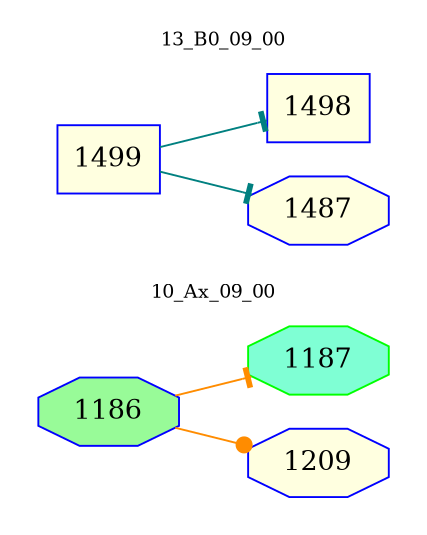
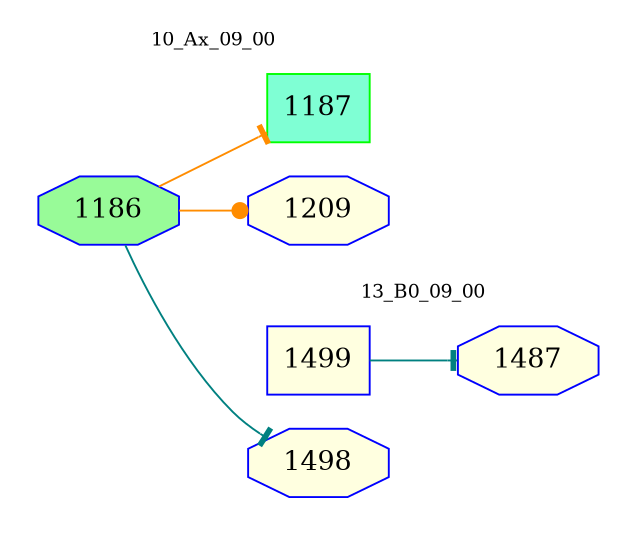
node "1498": shape box -> octagon
edge "1499" -> "1498": now "1186" -> "1498"
node "1187": shape octagon -> box
